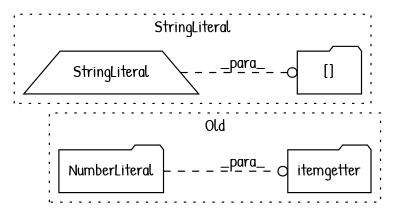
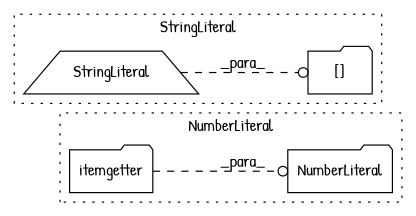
cluster "Old": label "Old" -> "NumberLiteral"
edge "NumberLiteral" -> "itemgetter": reversed
